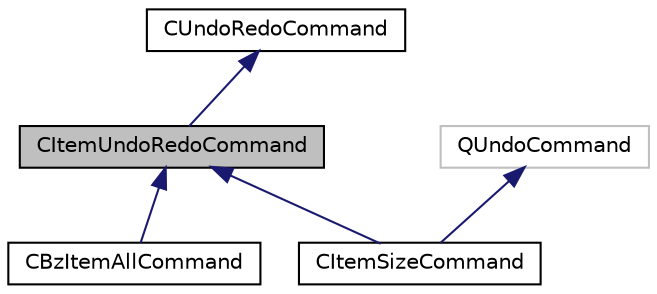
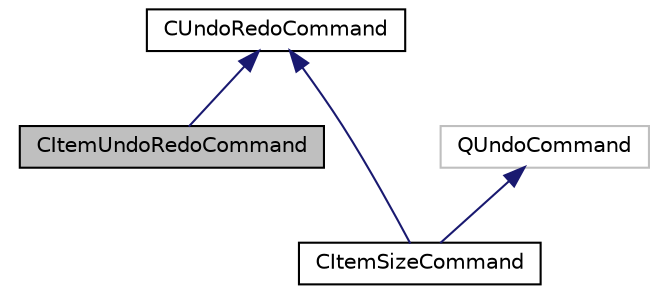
edge "CItemSizeCommand" -> "CItemUndoRedoCommand": now "CItemSizeCommand" -> "CUndoRedoCommand"
node "CBzItemAllCommand": removed
